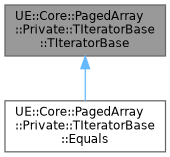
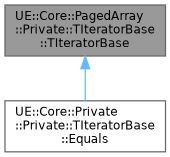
node "UE::Core::PagedArray ::Private::TIteratorBase ::Equals": label "UE::Core::PagedArray ::Private::TIteratorBase ::Equals" -> "UE::Core::Private ::Private::TIteratorBase ::Equals"
